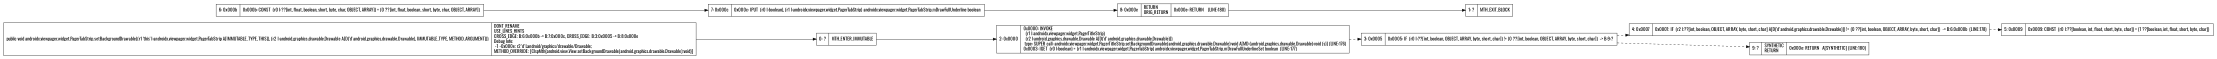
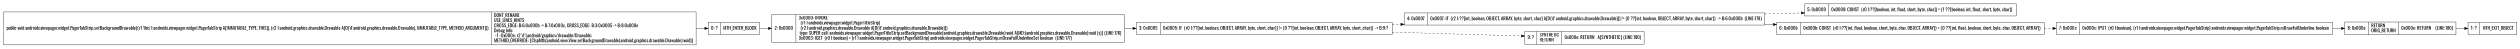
edge "6: 0x000b" -> "7: 0x000c": style solid -> dashed
node "1: ?": text "MTH_EXIT_BLOCK" -> "MTH_EXIT_OBJECT"
edge "4: 0x0007" -> "6: 0x000b": added
node "0: ?": text "MTH_ENTER_IMMUTABLE" -> "MTH_ENTER_BLOCK"
edge "2: 0x0000" -> "3: 0x0005": style dashed -> solid
